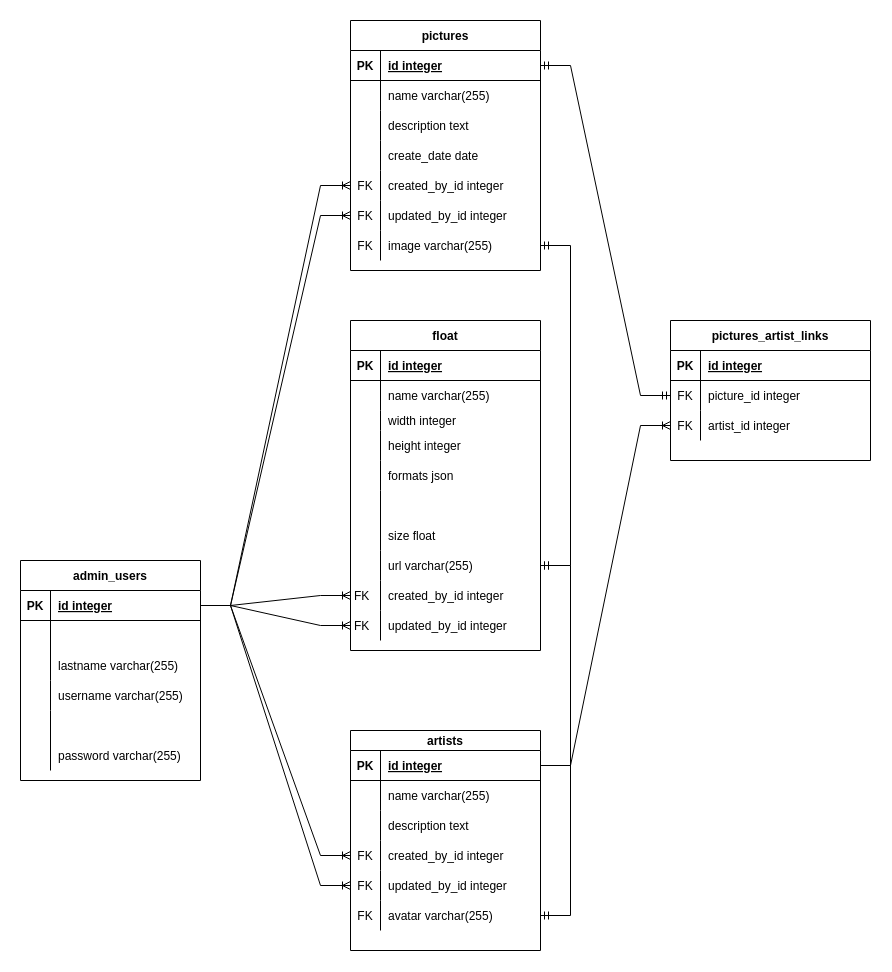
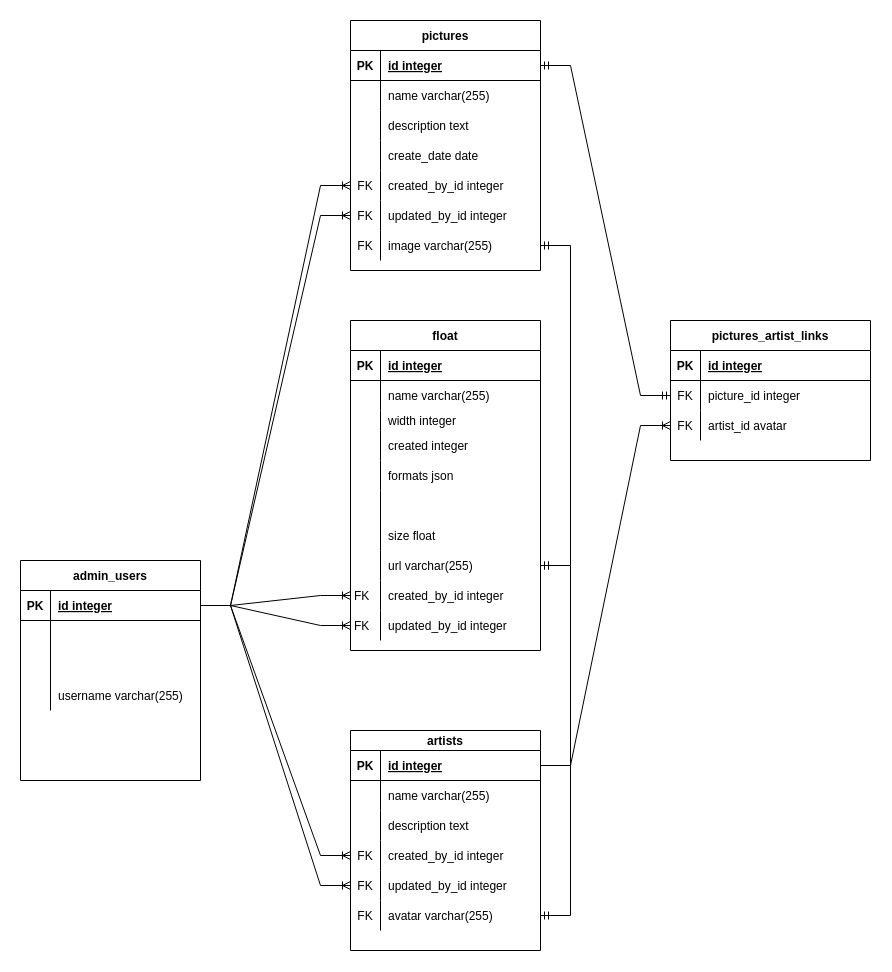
node "artist_id integer": label "artist_id integer" -> "artist_id avatar"
node "height integer": label "height integer" -> "created integer"
node "lastname varchar(255)": removed
node "password varchar(255)": removed
